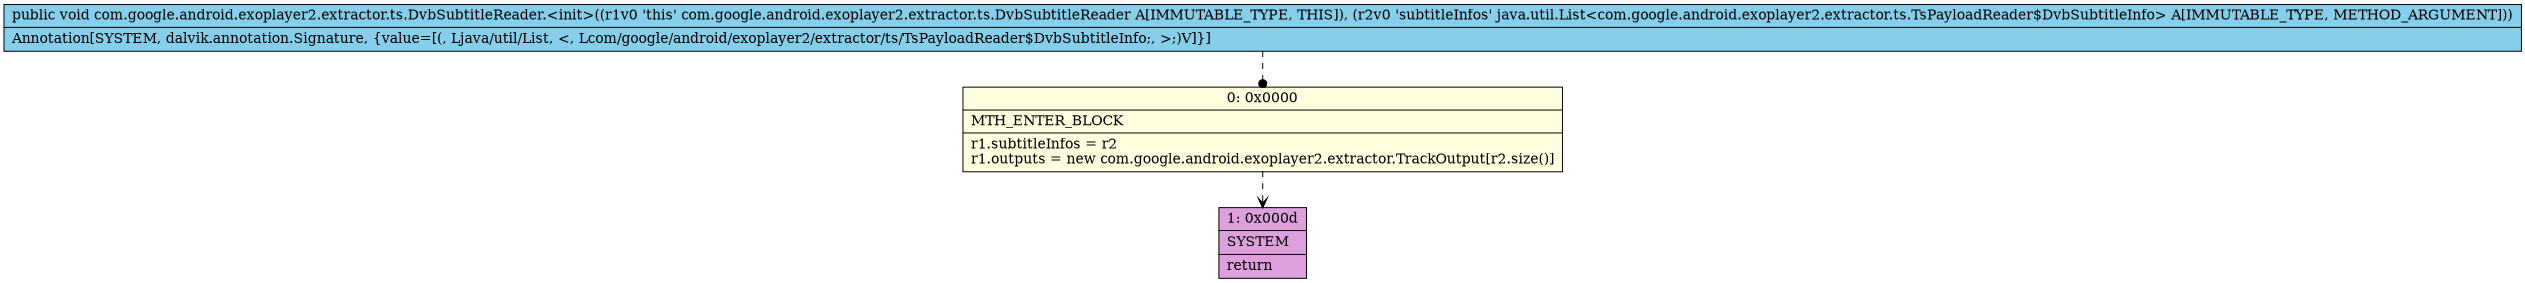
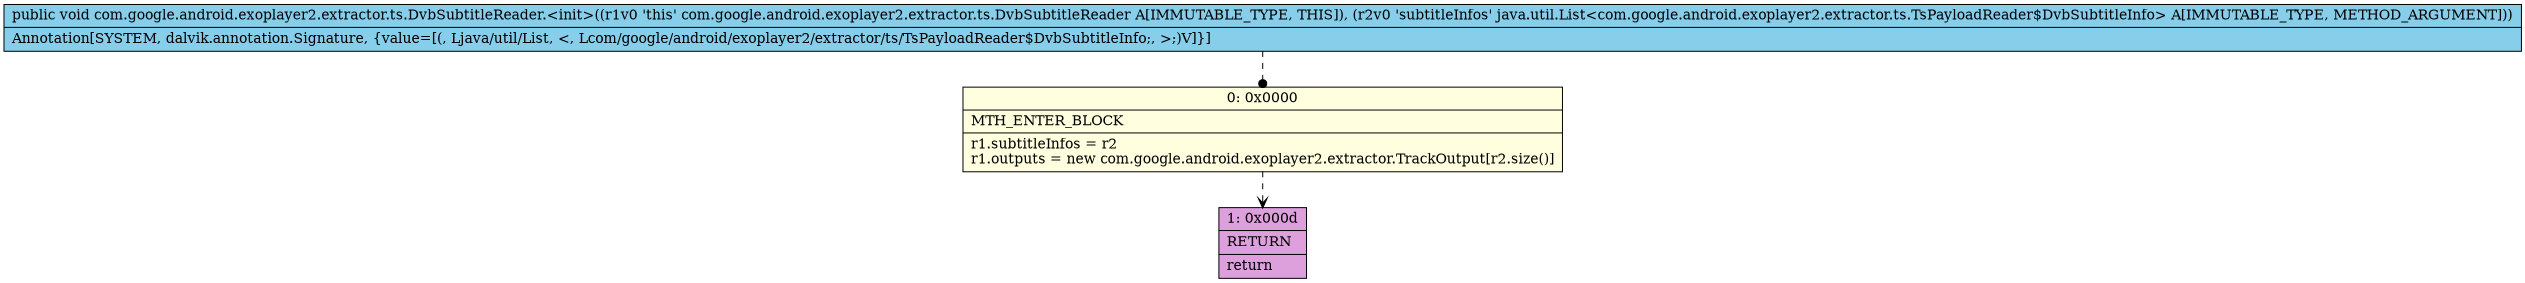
node "1: 0x000d": text "SYSTEM" -> "RETURN"
